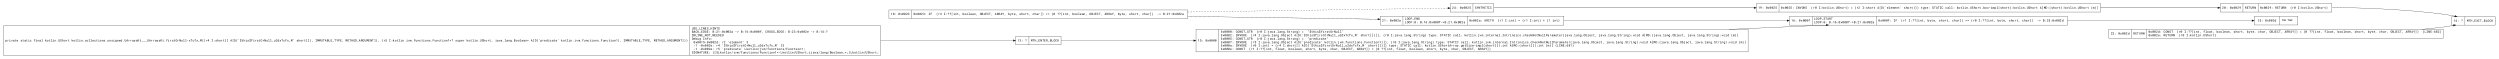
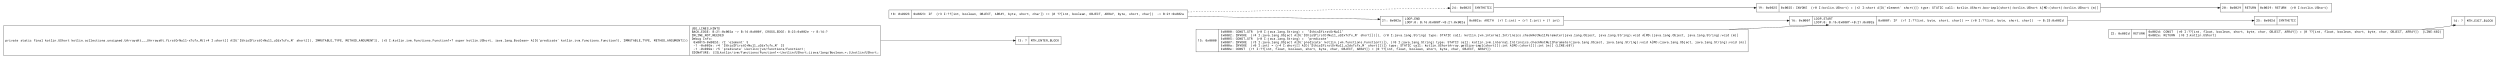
edge "20: 0x0029" -> "14: ?": removed
node "25: 0x002d": text "INLINE" -> "SYNTHETIC"
edge "13: ?" -> "15: 0x0000": removed
